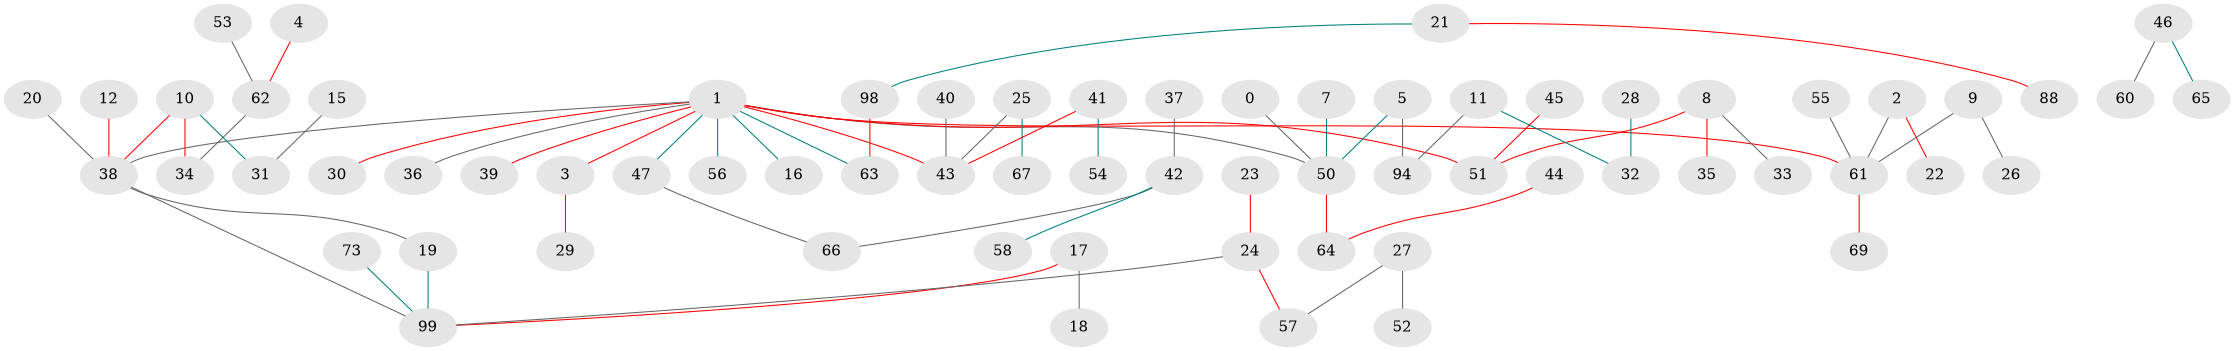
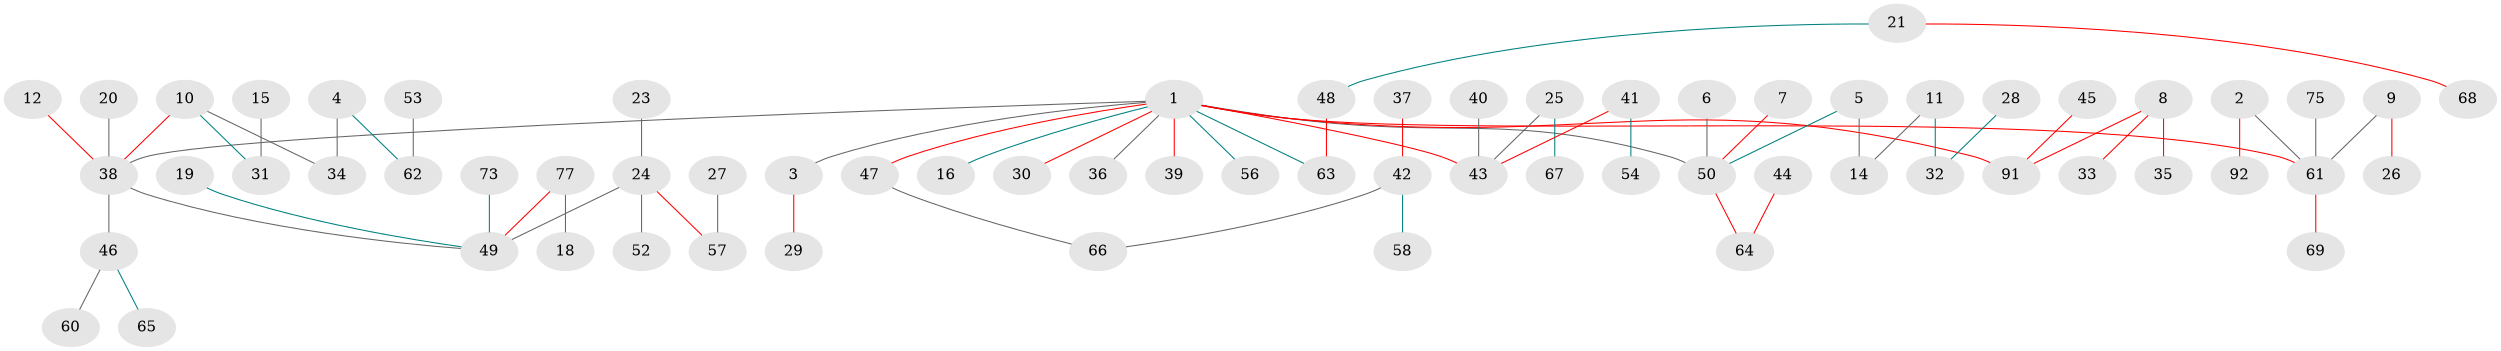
edge "4" -- "62": color red -> teal
node "98": label "98" -> "48"
node "0": label "0" -> "6"
node "55": label "55" -> "75"
node "88": label "88" -> "68"
edge "62" -- "34": now "4" -- "34"
edge "1" -- "3": color red -> gray40
edge "1" -- "47": color teal -> red
edge "8" -- "33": color gray40 -> red
edge "9" -- "26": color gray40 -> red
edge "10" -- "34": color red -> gray40
edge "37" -- "42": color gray40 -> red
edge "7" -- "50": color teal -> red
node "94": label "94" -> "14"
node "51": label "51" -> "91"
node "22": label "22" -> "92"
edge "38" -- "19": now "38" -- "46"
edge "23" -- "24": color red -> gray40
node "17": label "17" -> "77"
edge "27" -- "52": now "24" -- "52"
node "99": label "99" -> "49"
